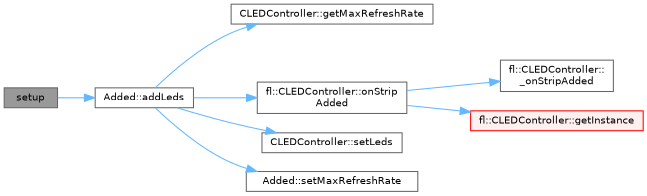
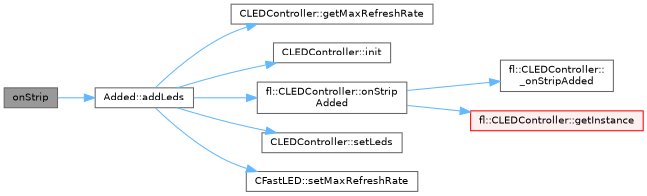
node "CLEDController::init": added
node "setup": label "setup" -> "onStrip"
node "Added::setMaxRefreshRate": label "Added::setMaxRefreshRate" -> "CFastLED::setMaxRefreshRate"
